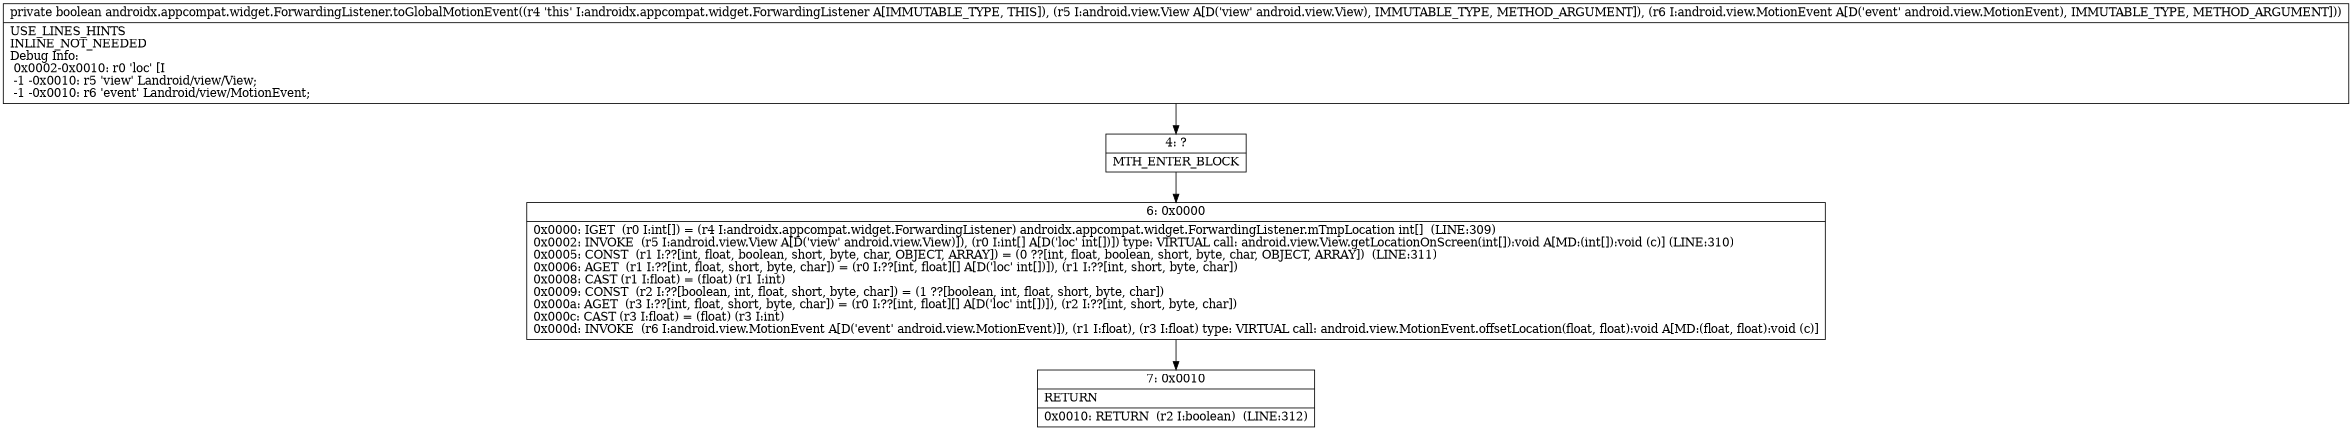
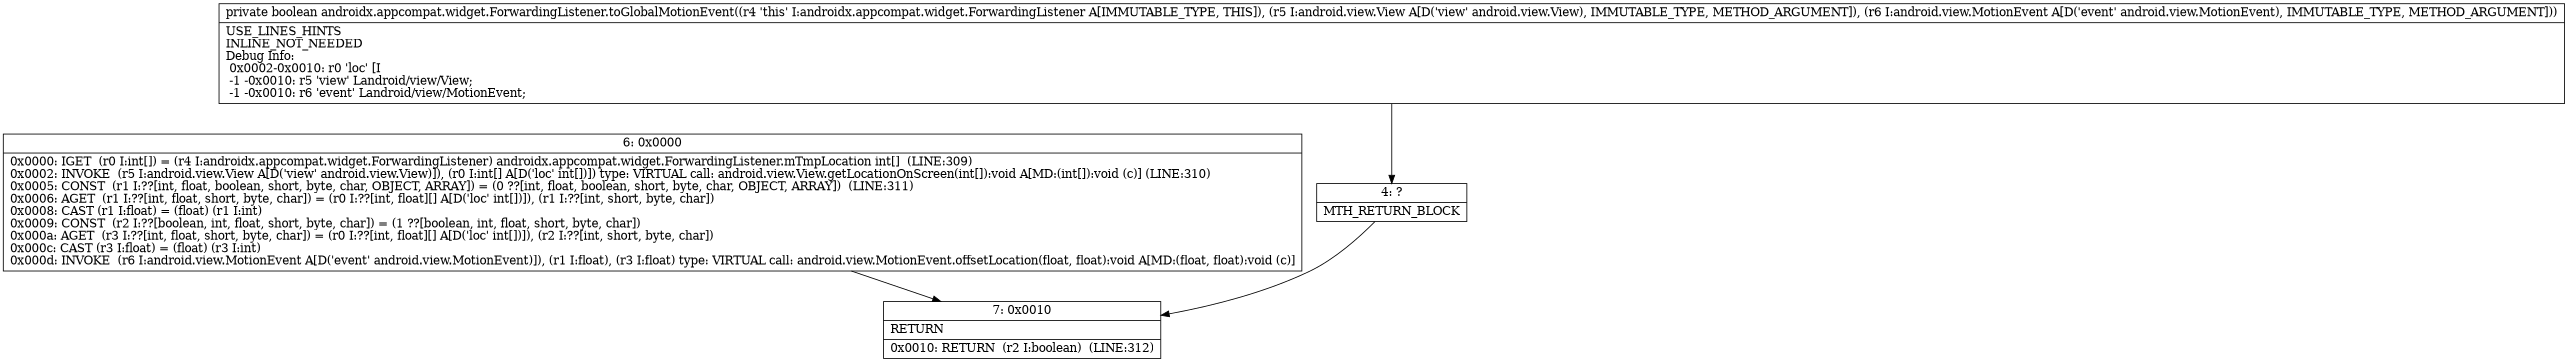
node "4: ?": text "MTH_ENTER_BLOCK" -> "MTH_RETURN_BLOCK"
edge "4: ?" -> "6: 0x0000": now "4: ?" -> "7: 0x0010"
